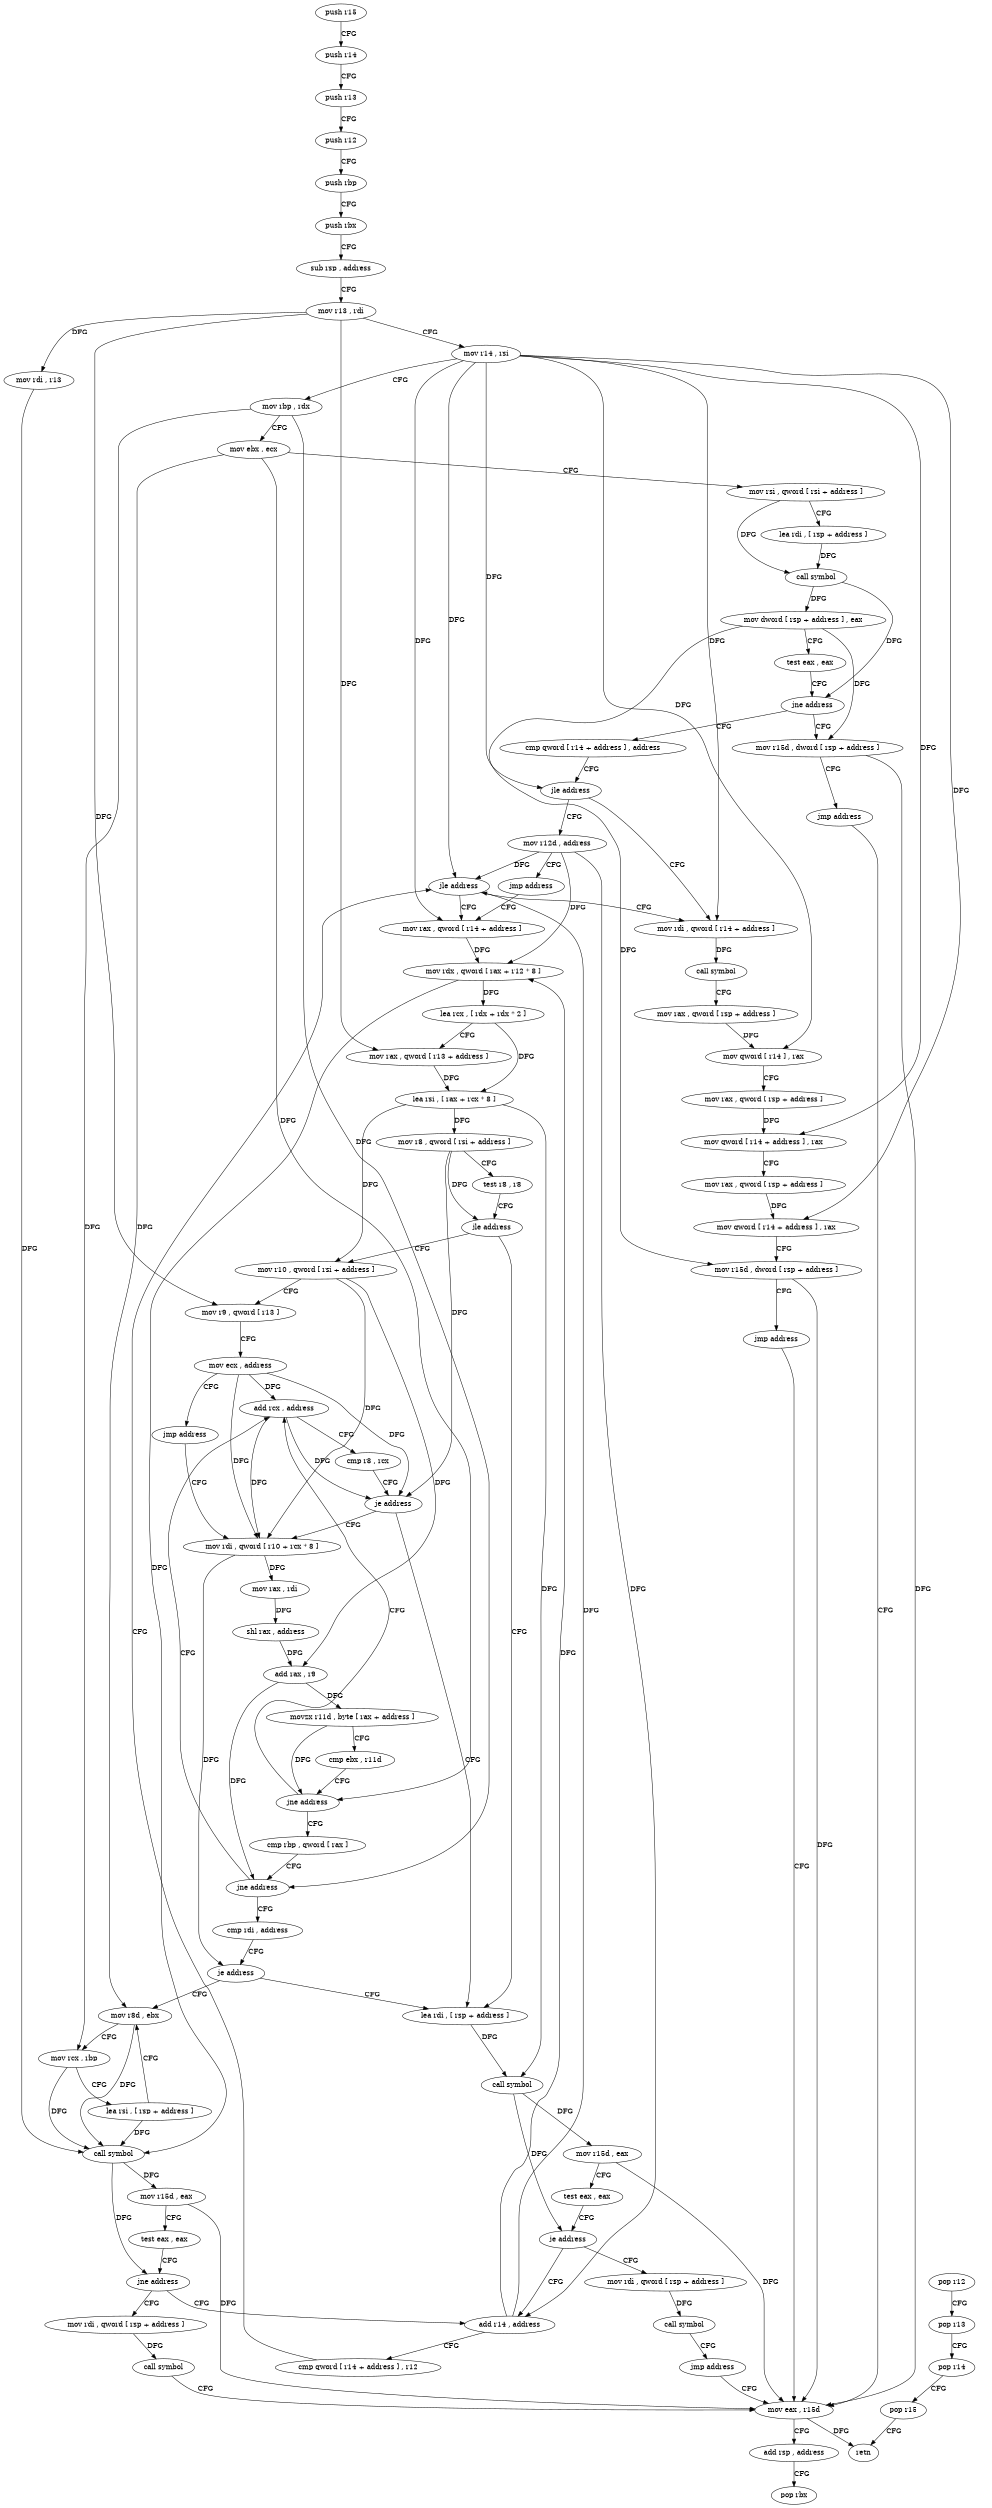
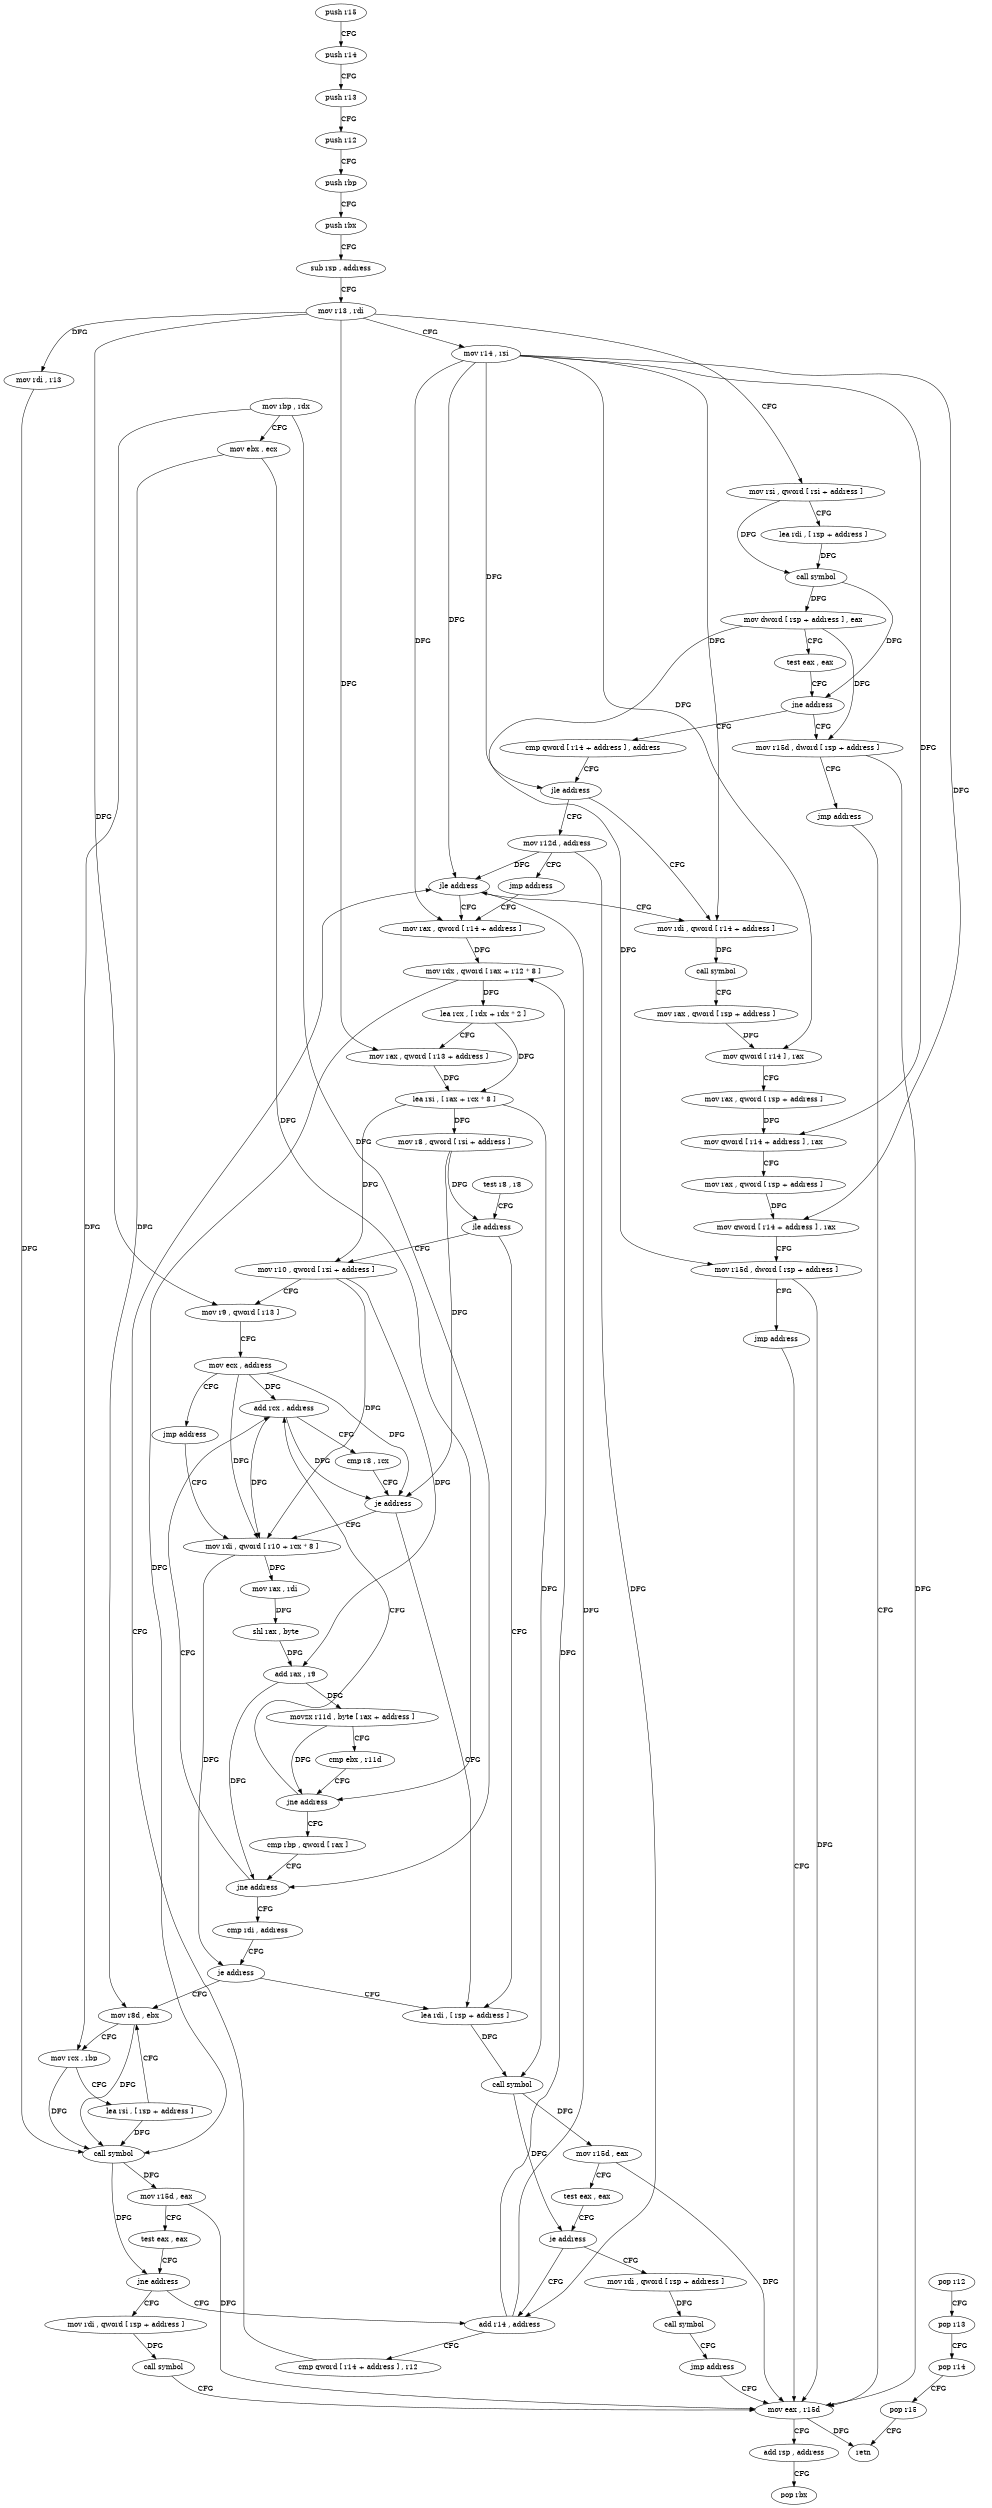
edge "mov r14 , rsi" -> "mov rbp , rdx": removed, label "CFG"
edge "mov ebx , ecx" -> "mov rsi , qword [ rsi + address ]": now "mov r13 , rdi" -> "mov rsi , qword [ rsi + address ]"
edge "mov r12d , address" -> "mov rdx , qword [ rax + r12 * 8 ]": removed, label "DFG"
edge "mov r8 , qword [ rsi + address ]" -> "test r8 , r8": removed, label "CFG"
node "shl rax , address": label "shl rax , address" -> "shl rax , byte"
